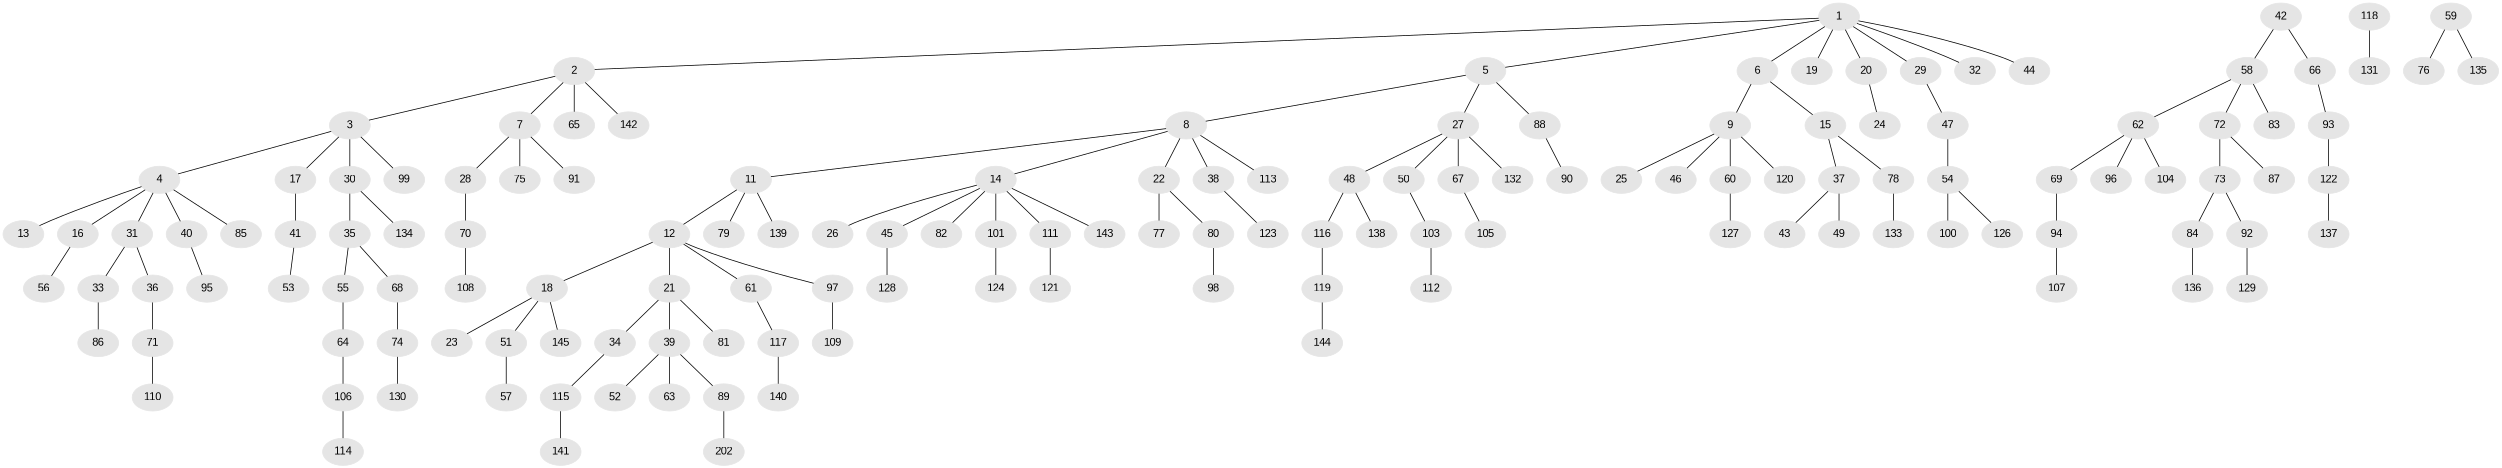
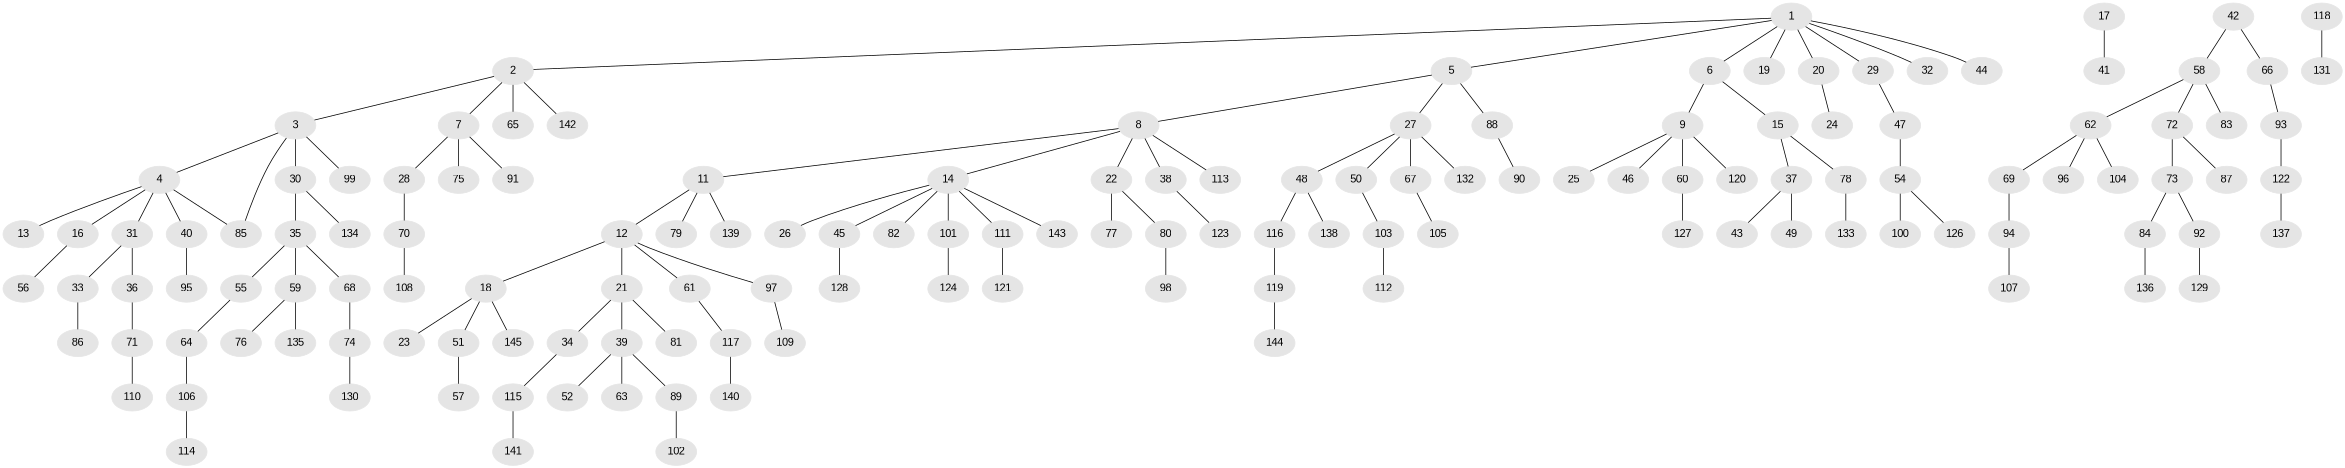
edge "3" -- "17": now "3" -- "85"
edge "35" -- "59": added
node "53": removed
node "202": label "202" -> "102"
